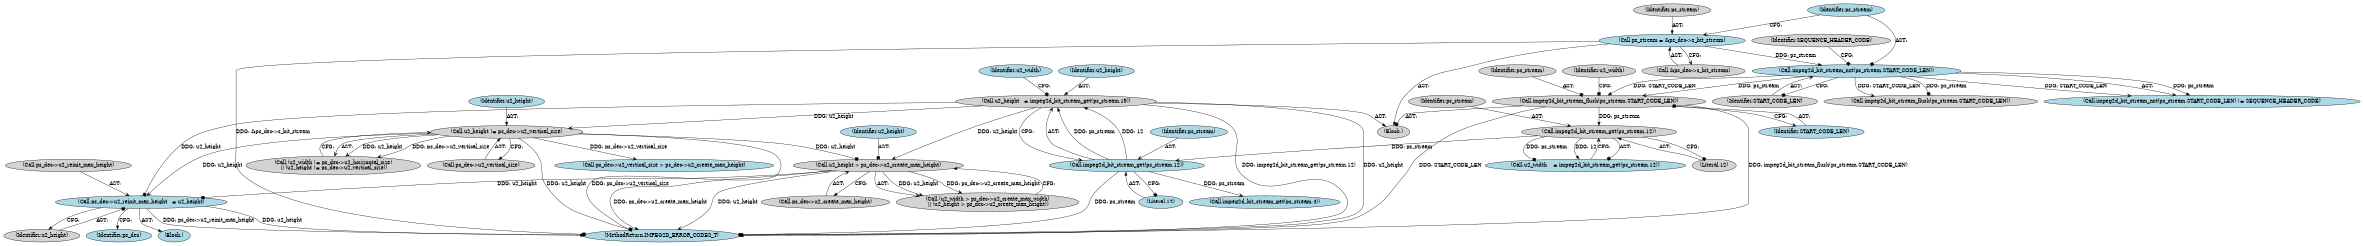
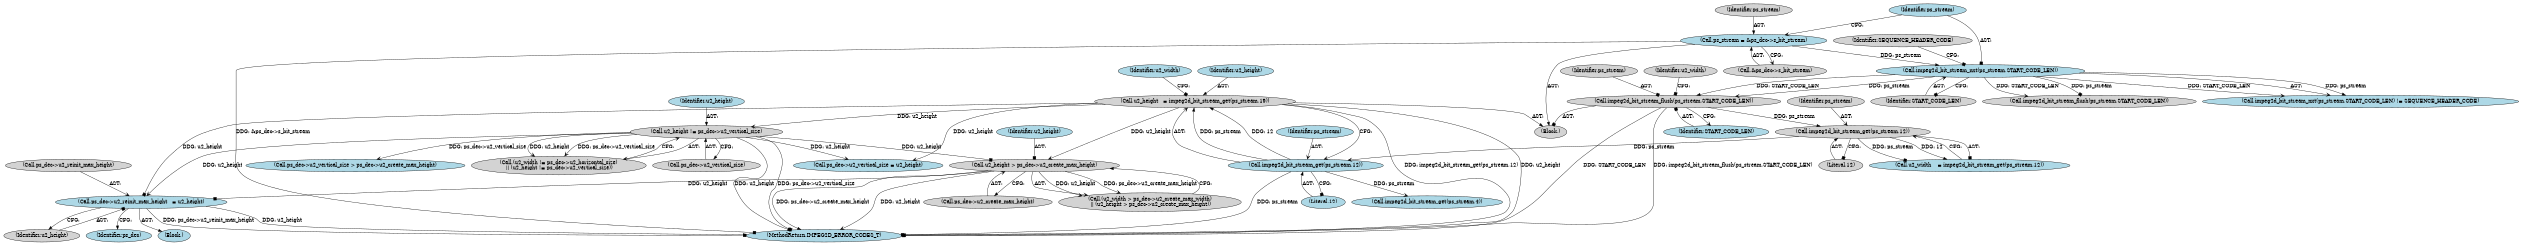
node "(Call,ps_dec->u2_vertical_size = u2_height)": added
